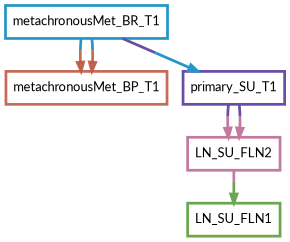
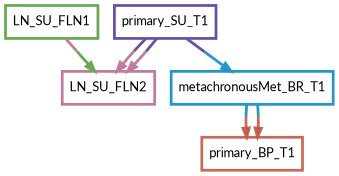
edge "metachronousMet_BR_T1" -> "primary_SU_T1": reversed
node "metachronousMet_BP_T1": label "metachronousMet_BP_T1" -> "primary_BP_T1"
edge "LN_SU_FLN2" -> "LN_SU_FLN1": reversed
